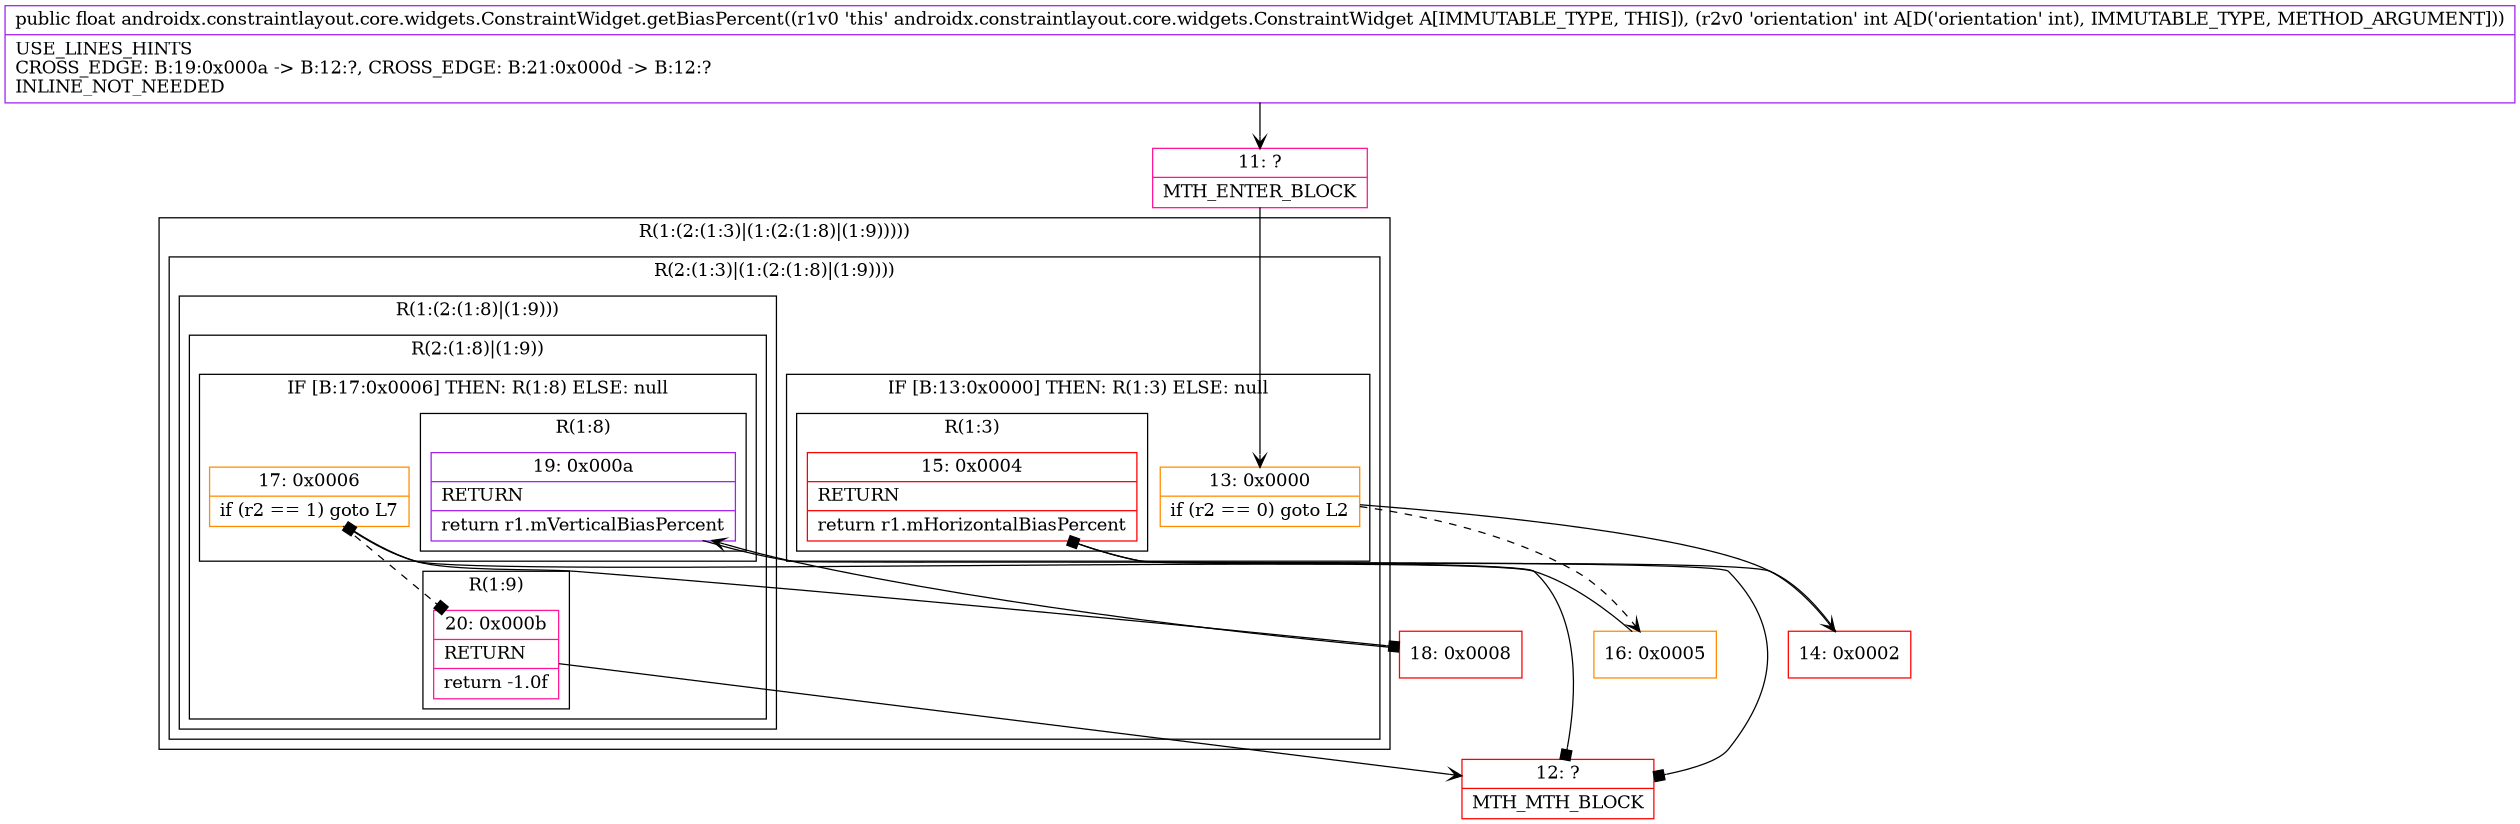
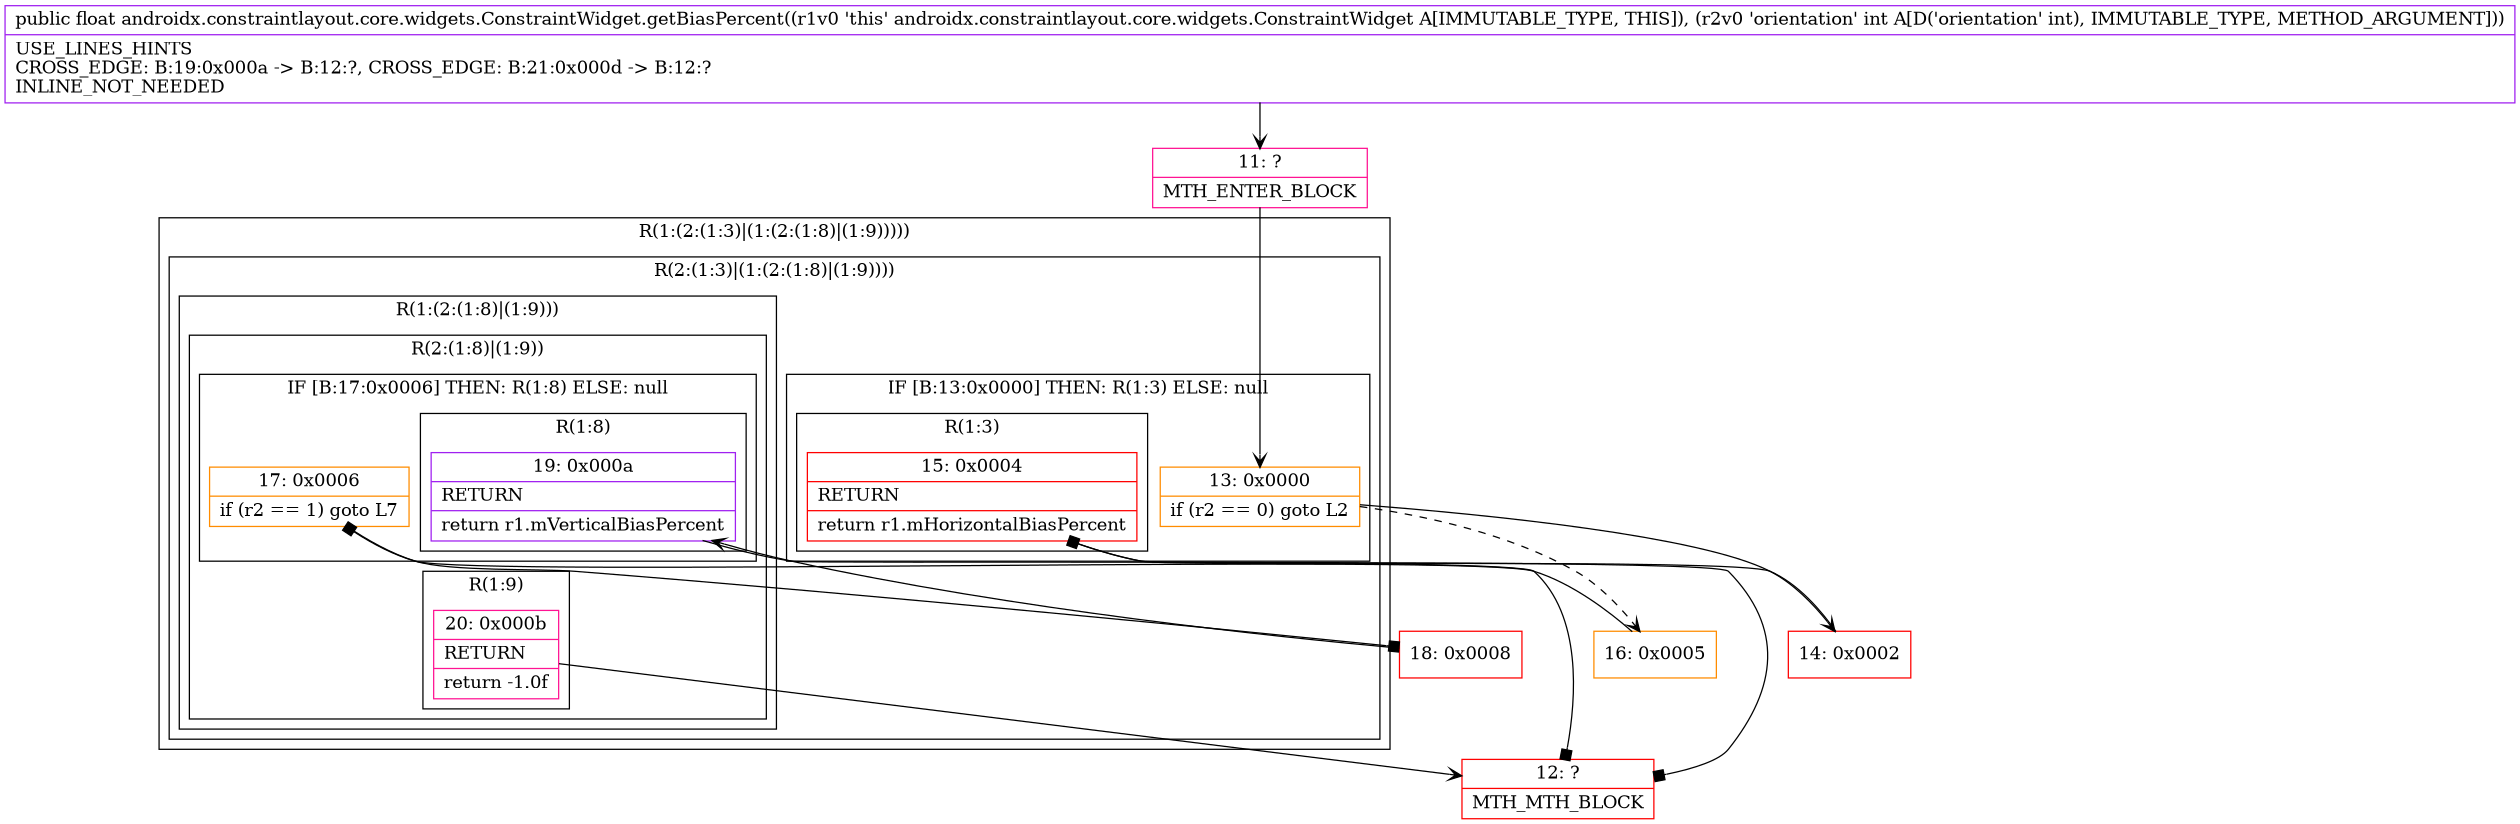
edge "17: 0x0006" -> "20: 0x000b": removed
